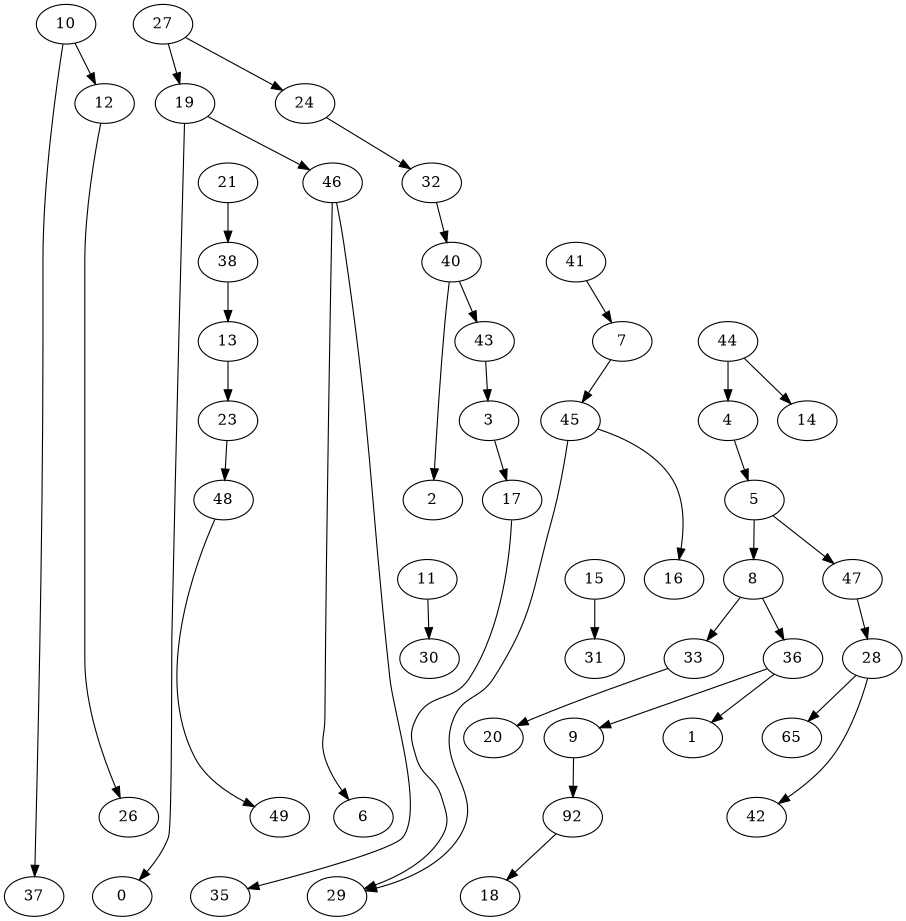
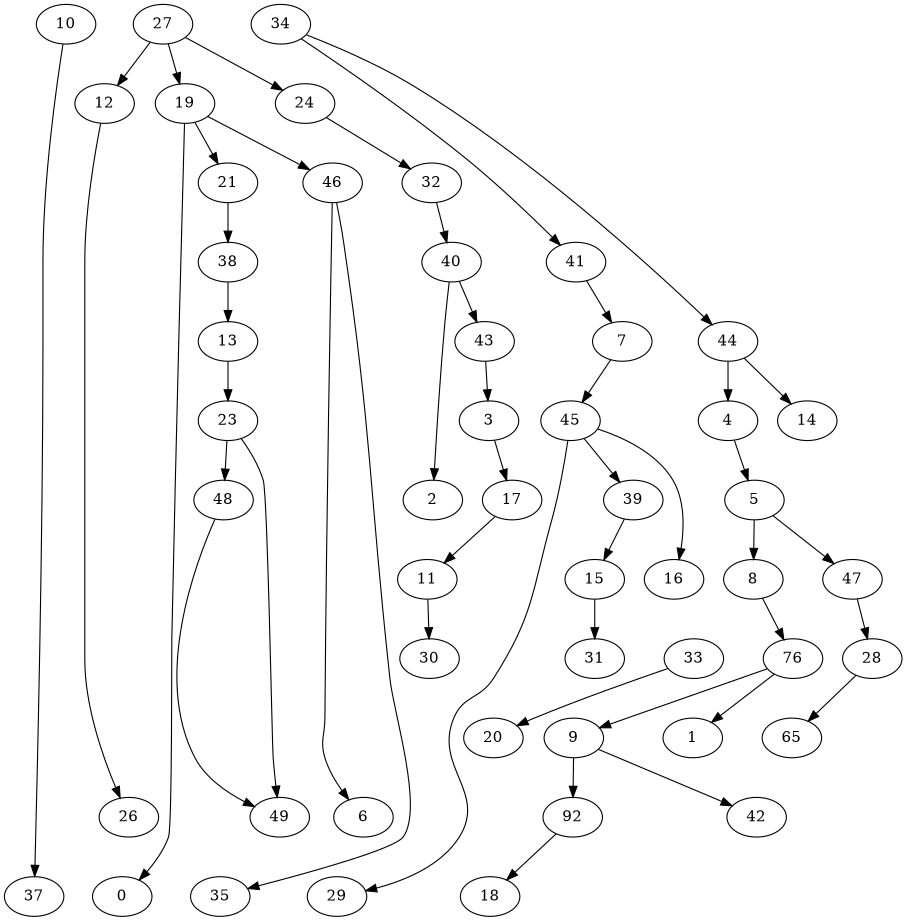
node "34": added
edge "10" -> "12": now "27" -> "12"
edge "19" -> "21": added
node "39": added
edge "23" -> "49": added
edge "8" -> "33": removed
node "36": label "36" -> "76"
edge "17" -> "29": now "17" -> "11"
edge "28" -> "42": now "9" -> "42"
